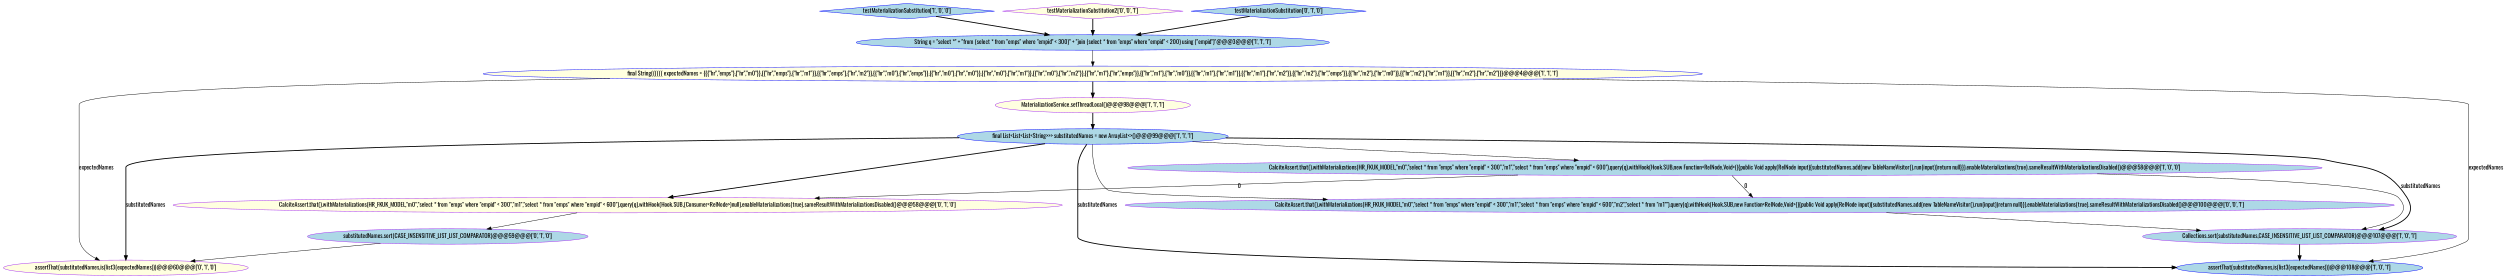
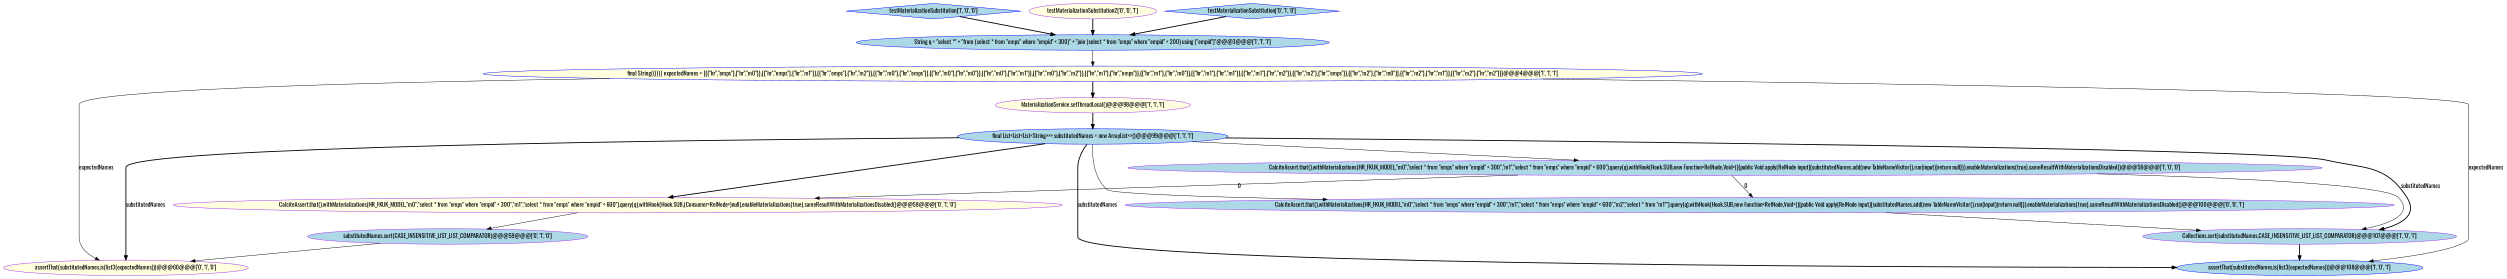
node "testMaterializationSubstitution2['0', '0', '1']": shape diamond -> ellipse
